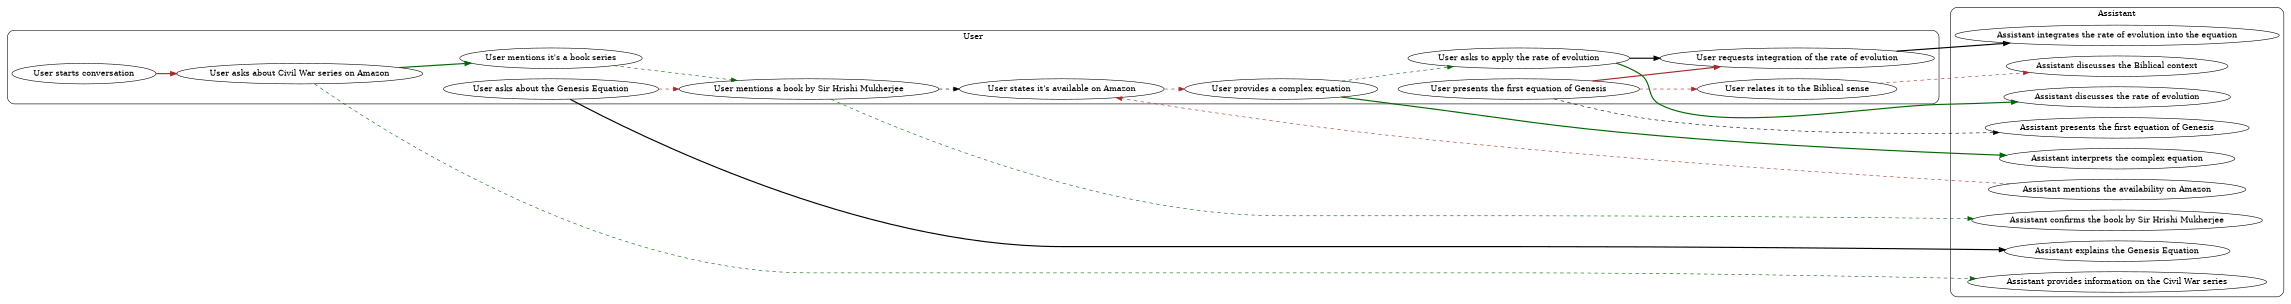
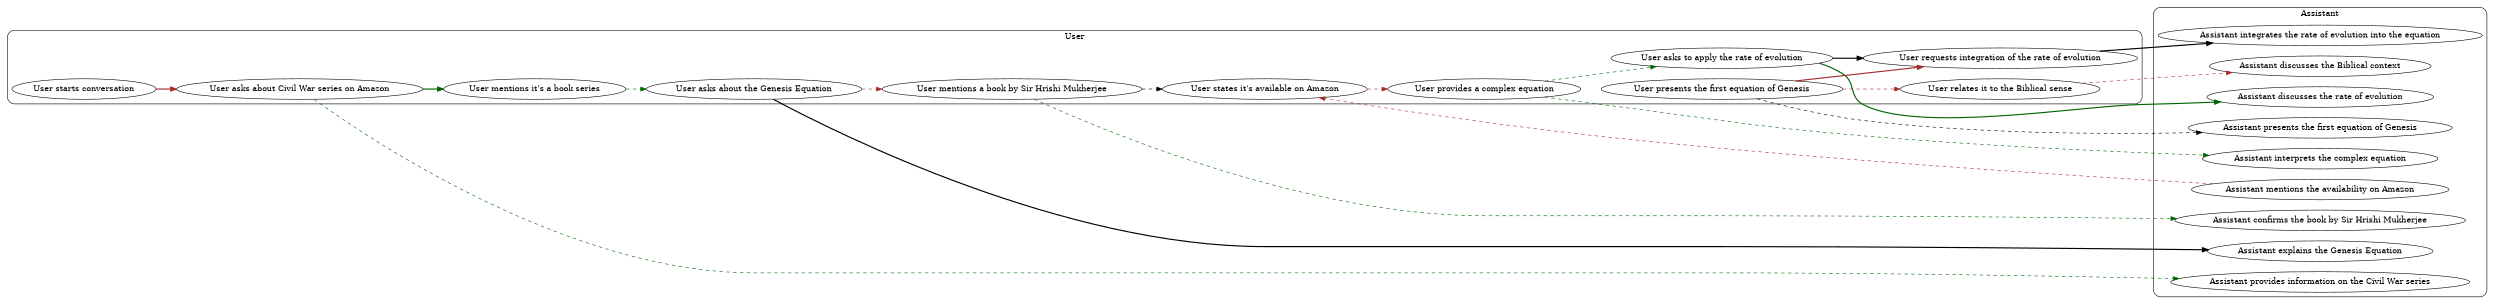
edge "User mentions it's a book series" -> "User mentions a book by Sir Hrishi Mukherjee": now "User mentions it's a book series" -> "User asks about the Genesis Equation"
edge "User provides a complex equation" -> "Assistant interprets the complex equation": style bold -> dashed
